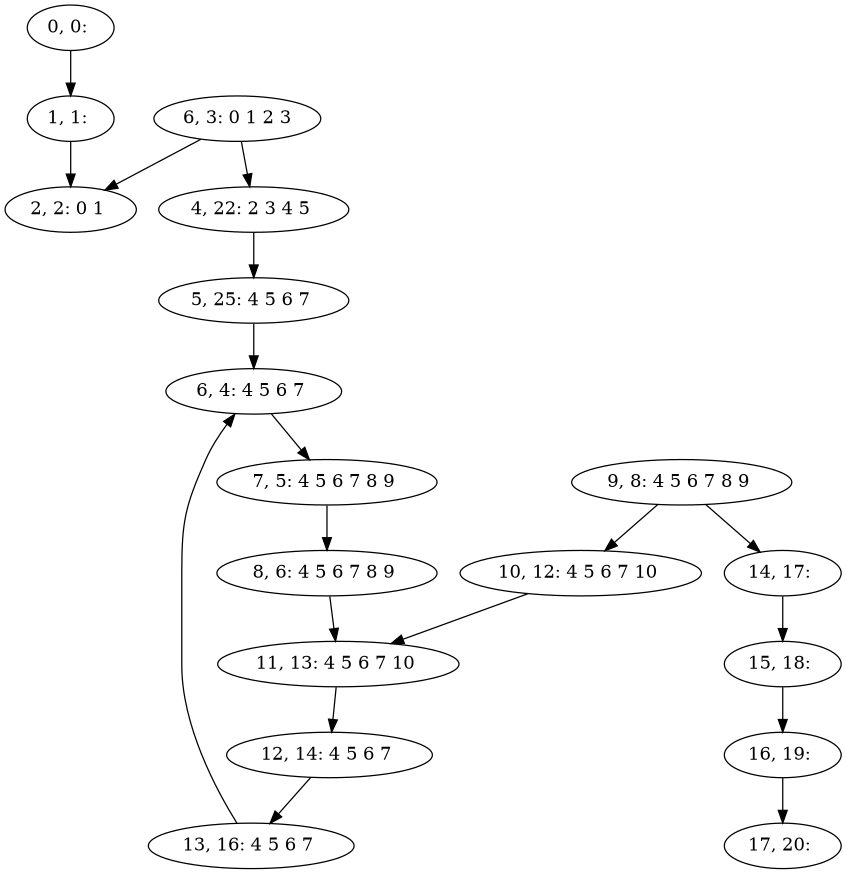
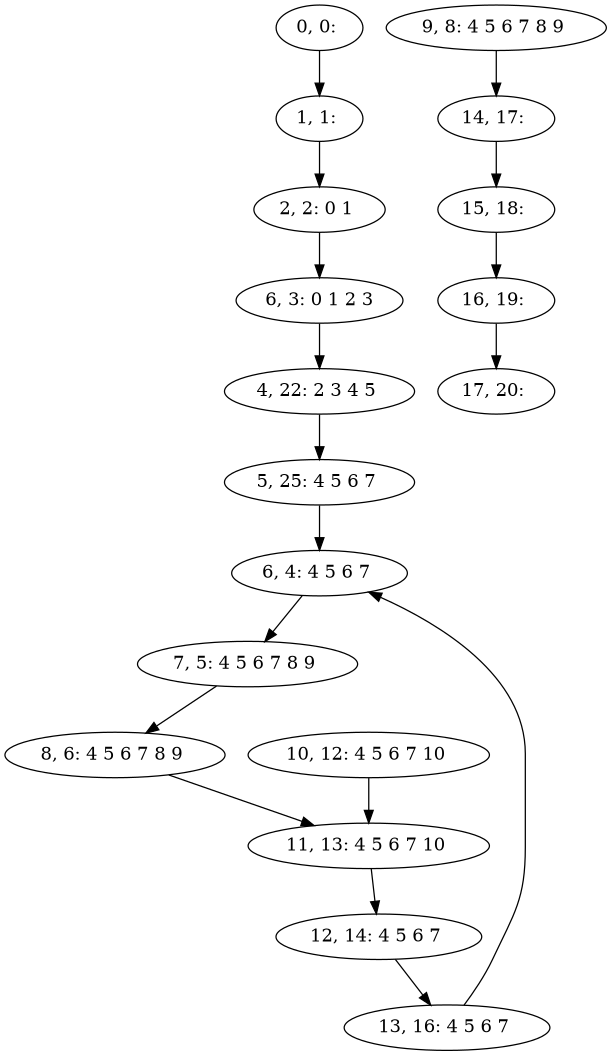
edge "6, 3: 0 1 2 3" -> "2, 2: 0 1": reversed
edge "9, 8: 4 5 6 7 8 9" -> "10, 12: 4 5 6 7 10": removed
